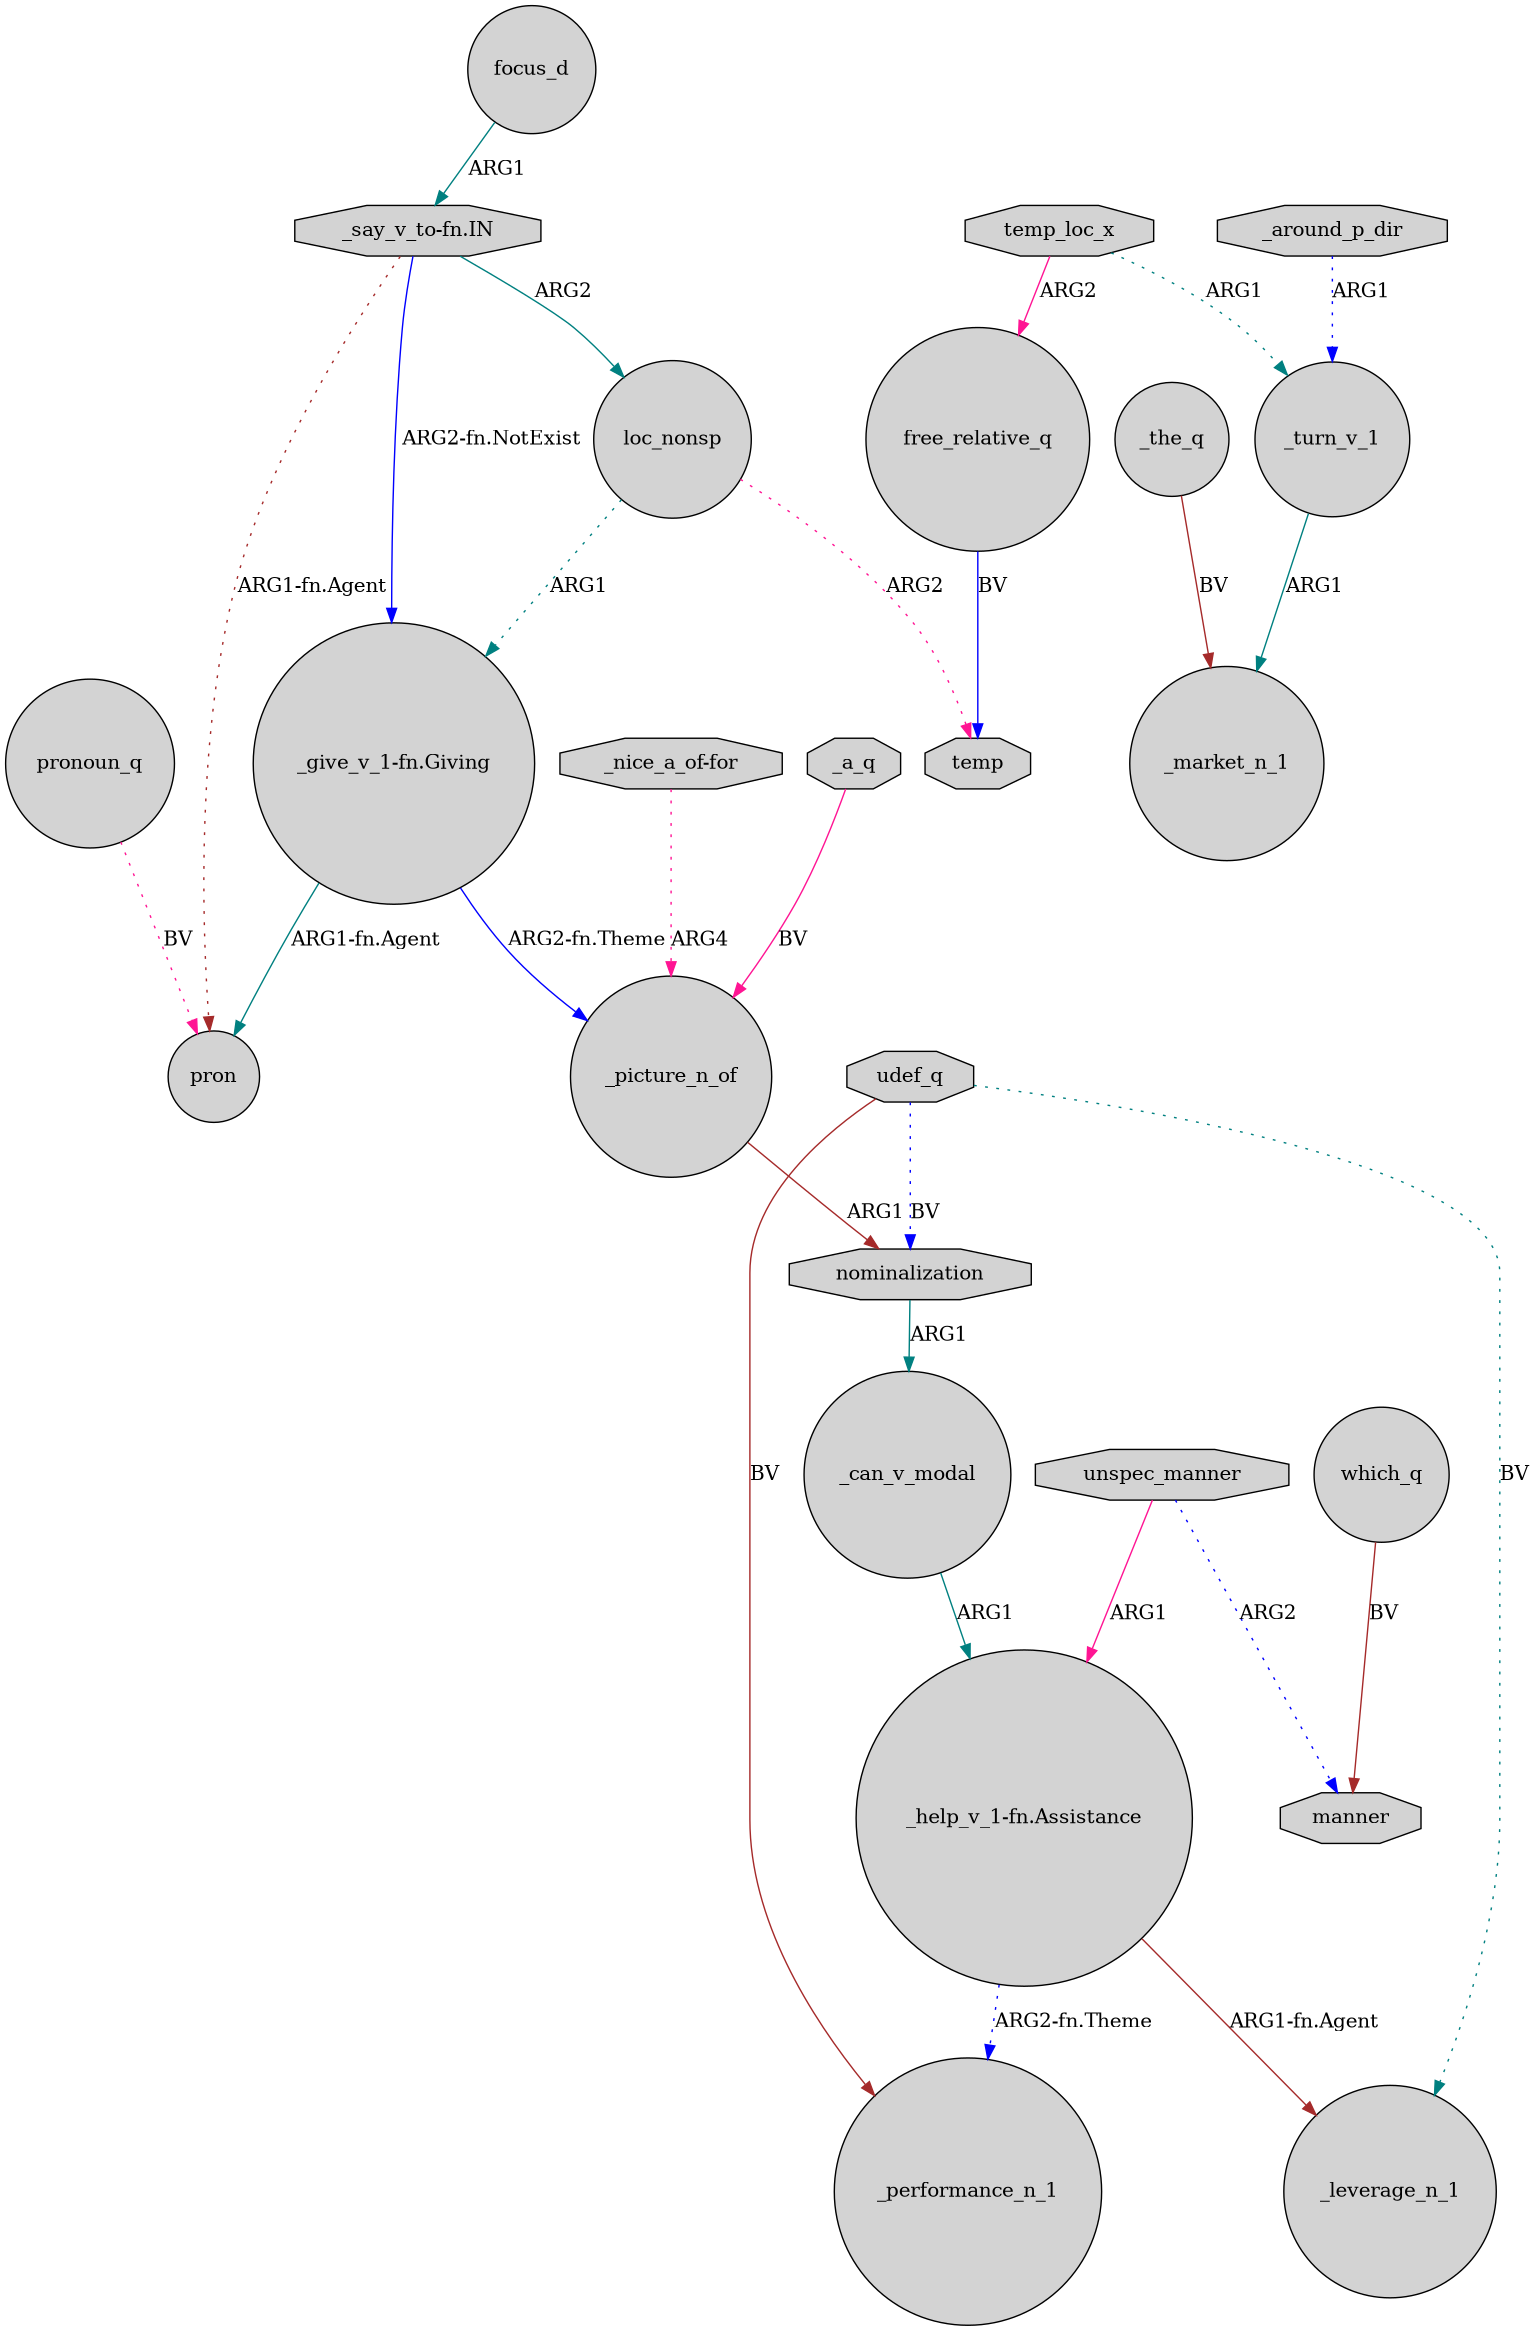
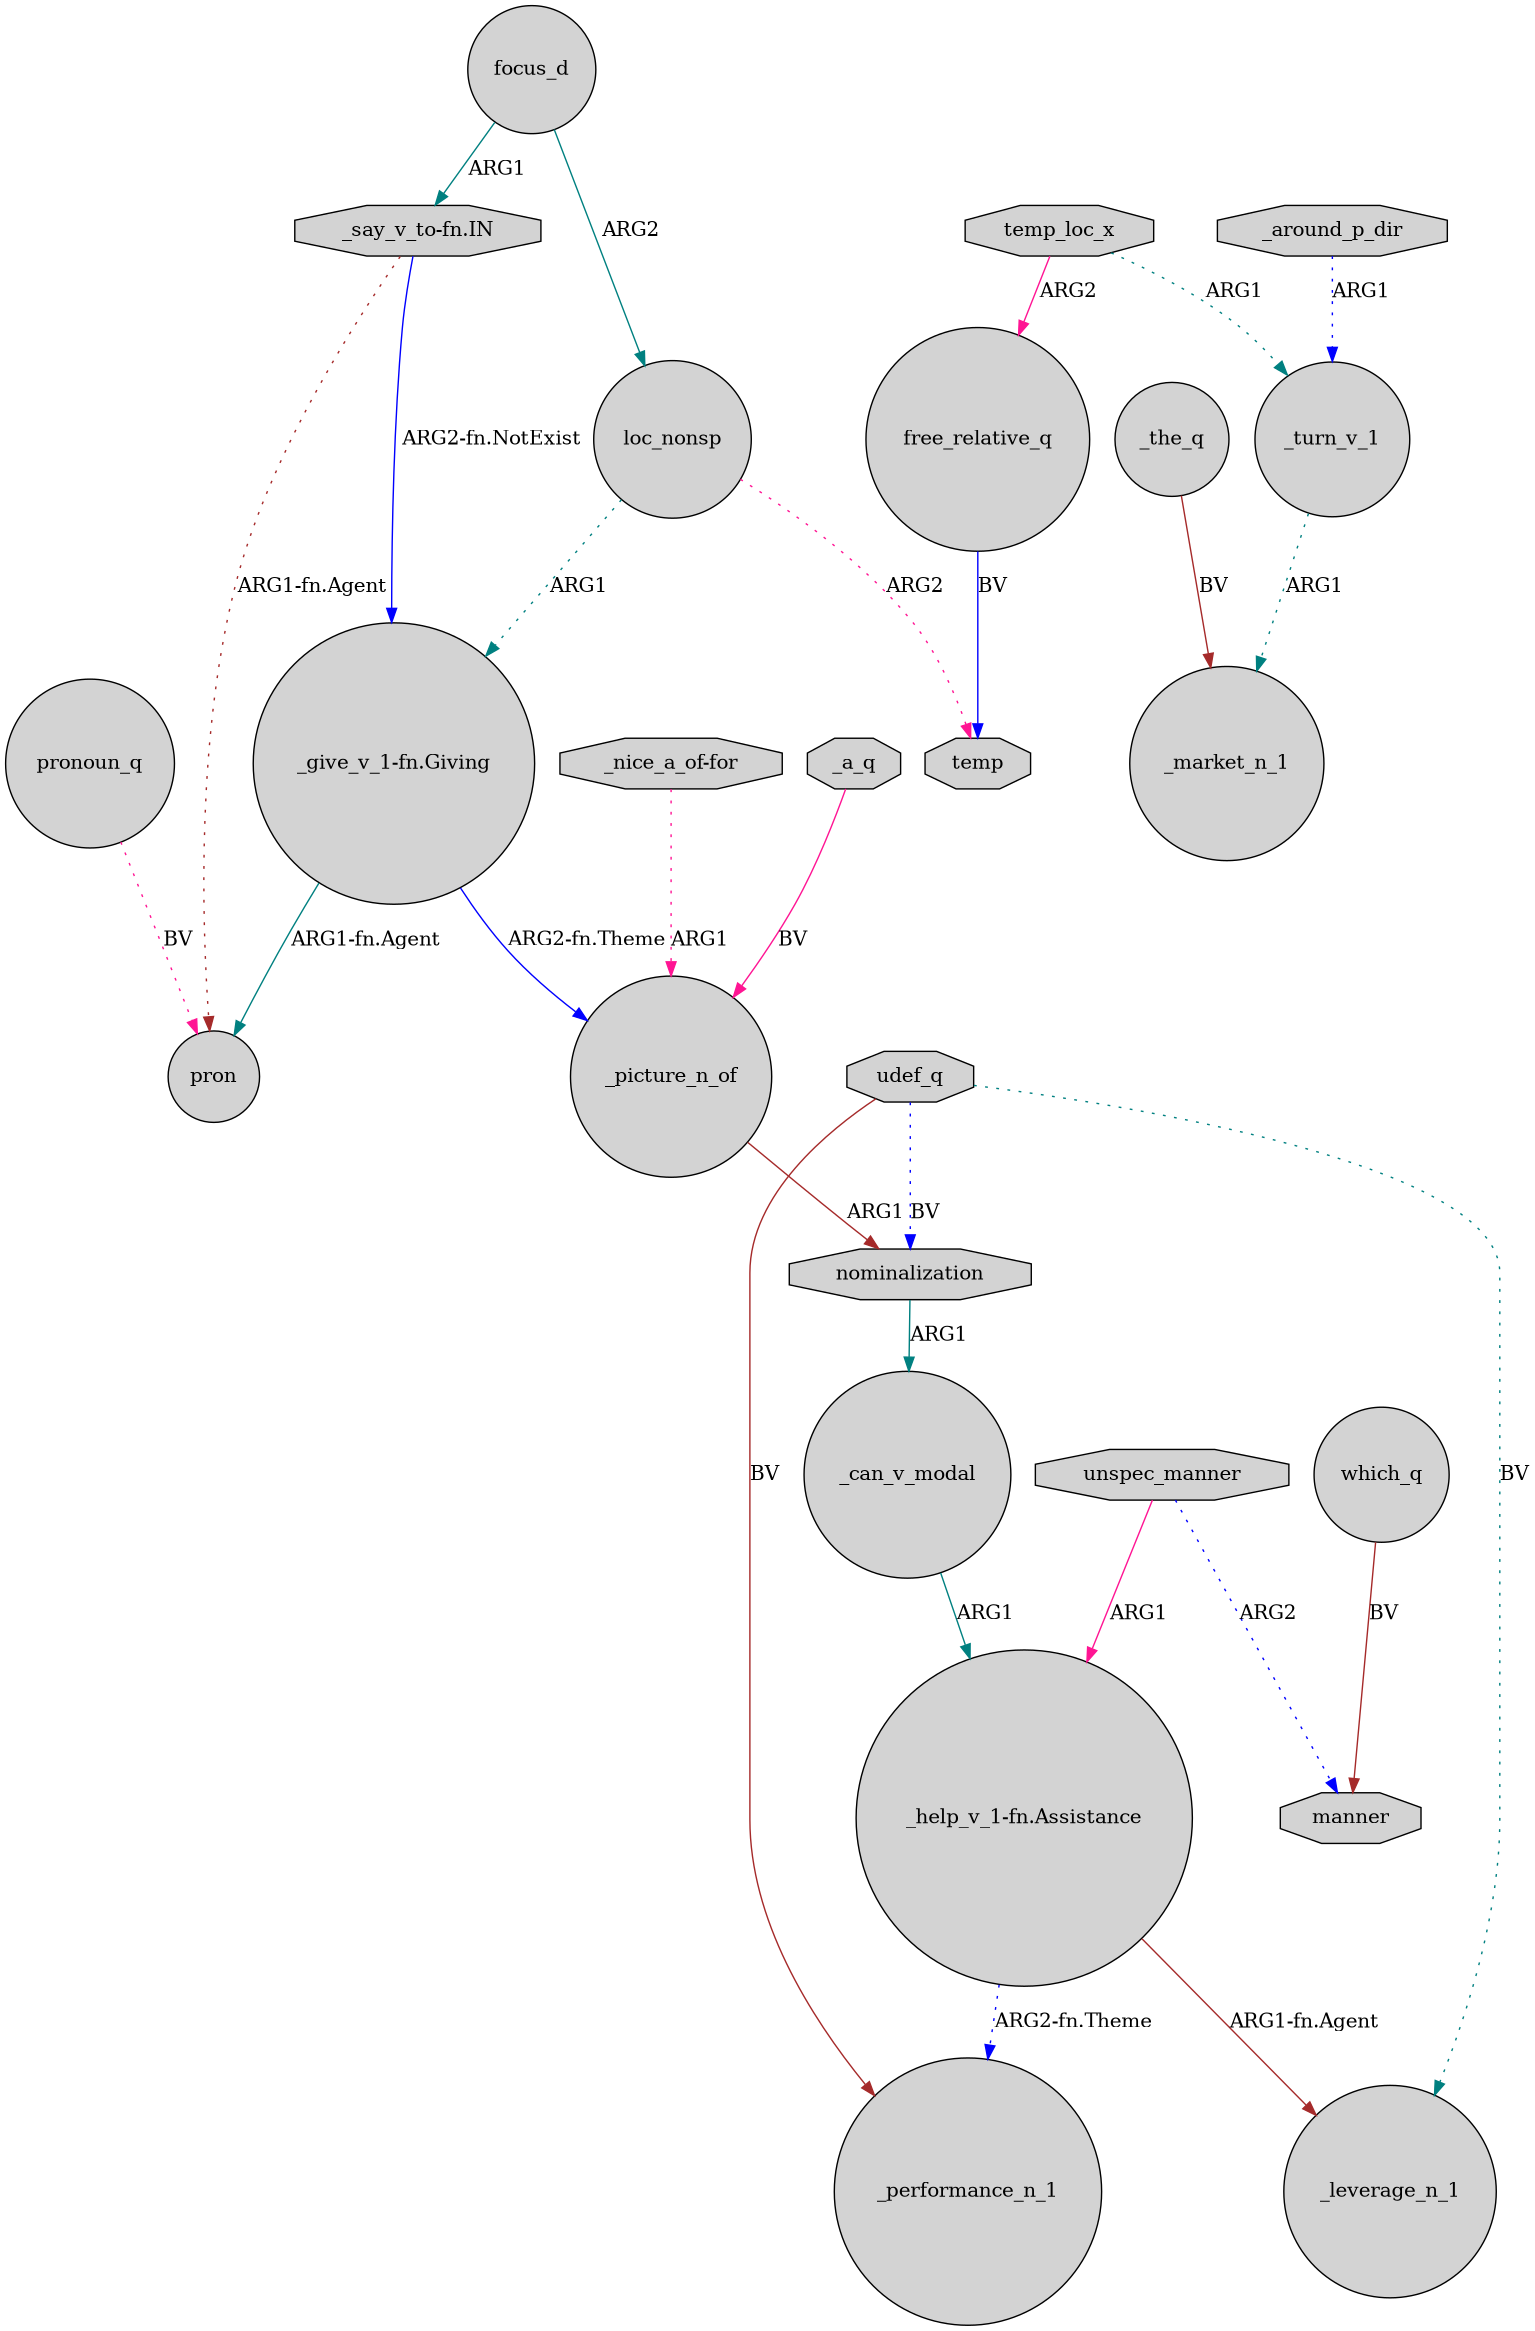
edge "_say_v_to-fn.IN" -> "loc_nonsp": now "focus_d" -> "loc_nonsp"
edge "_turn_v_1" -> "_market_n_1": style solid -> dotted
edge "_nice_a_of-for" -> "_picture_n_of": label "ARG4" -> "ARG1"
